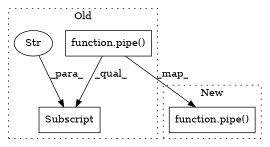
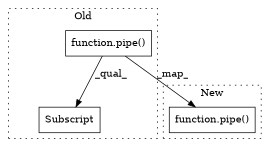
node "Str": removed
